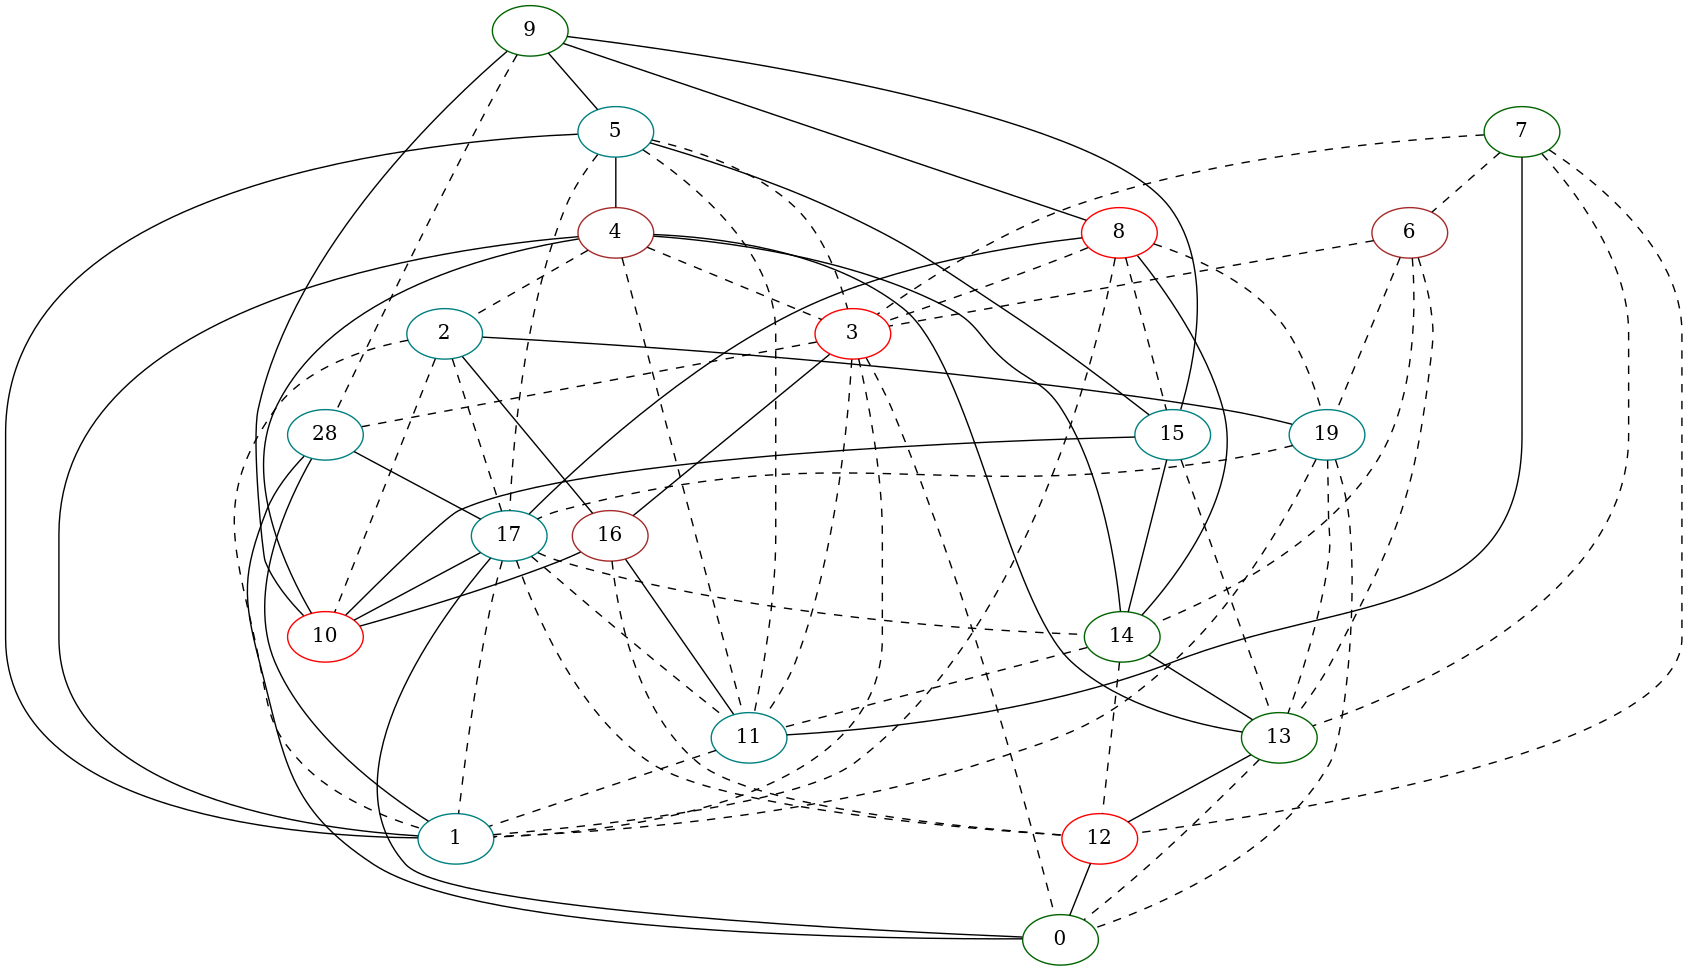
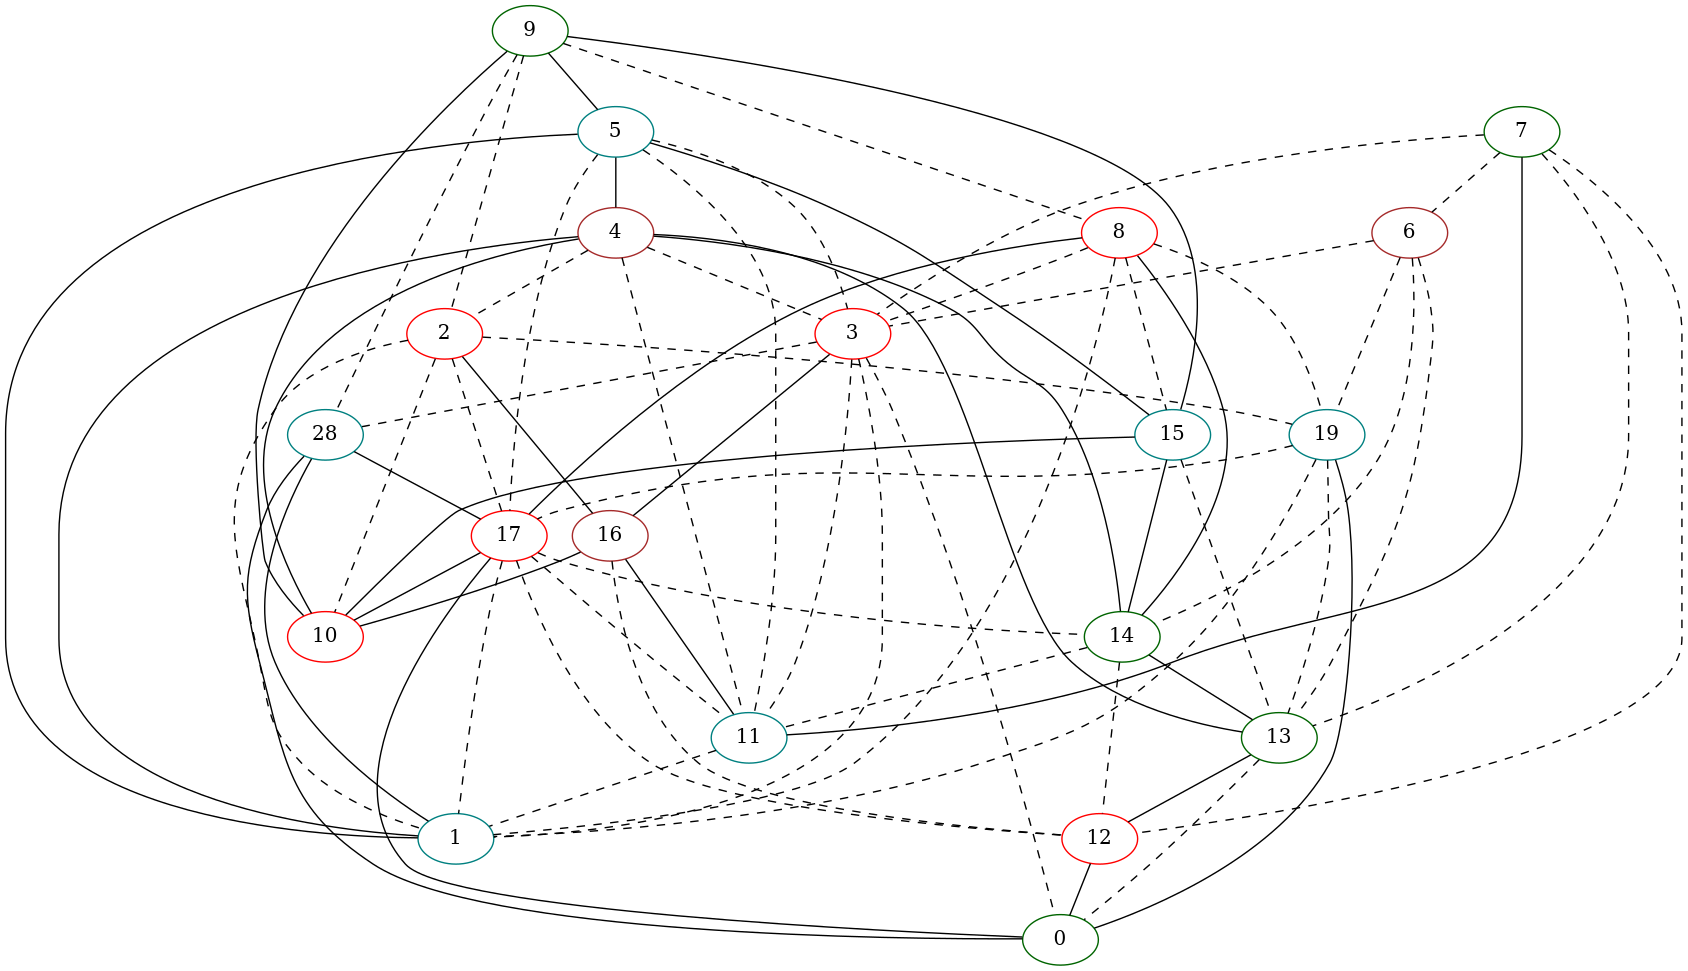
edge "9" -- "8": style solid -> dashed
edge "9" -- "2": added
node "2": color teal -> red
edge "2" -- "19": style solid -> dashed
node "17": color teal -> red
edge "19" -- "0": style dashed -> solid
